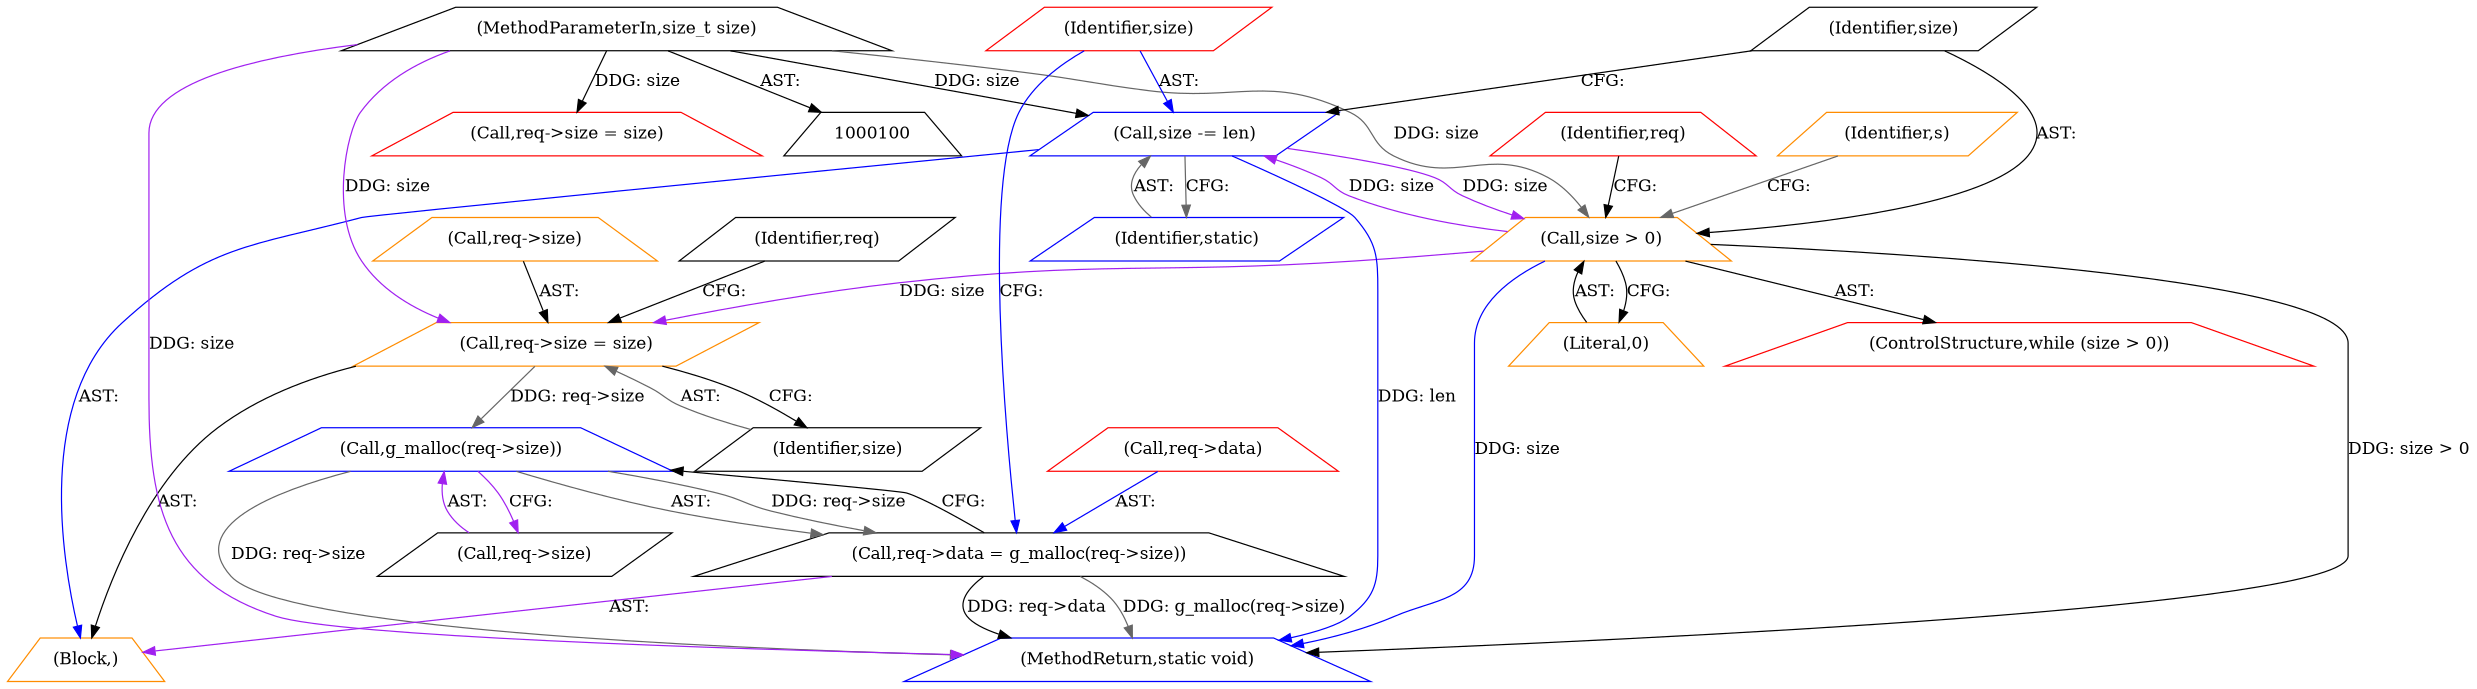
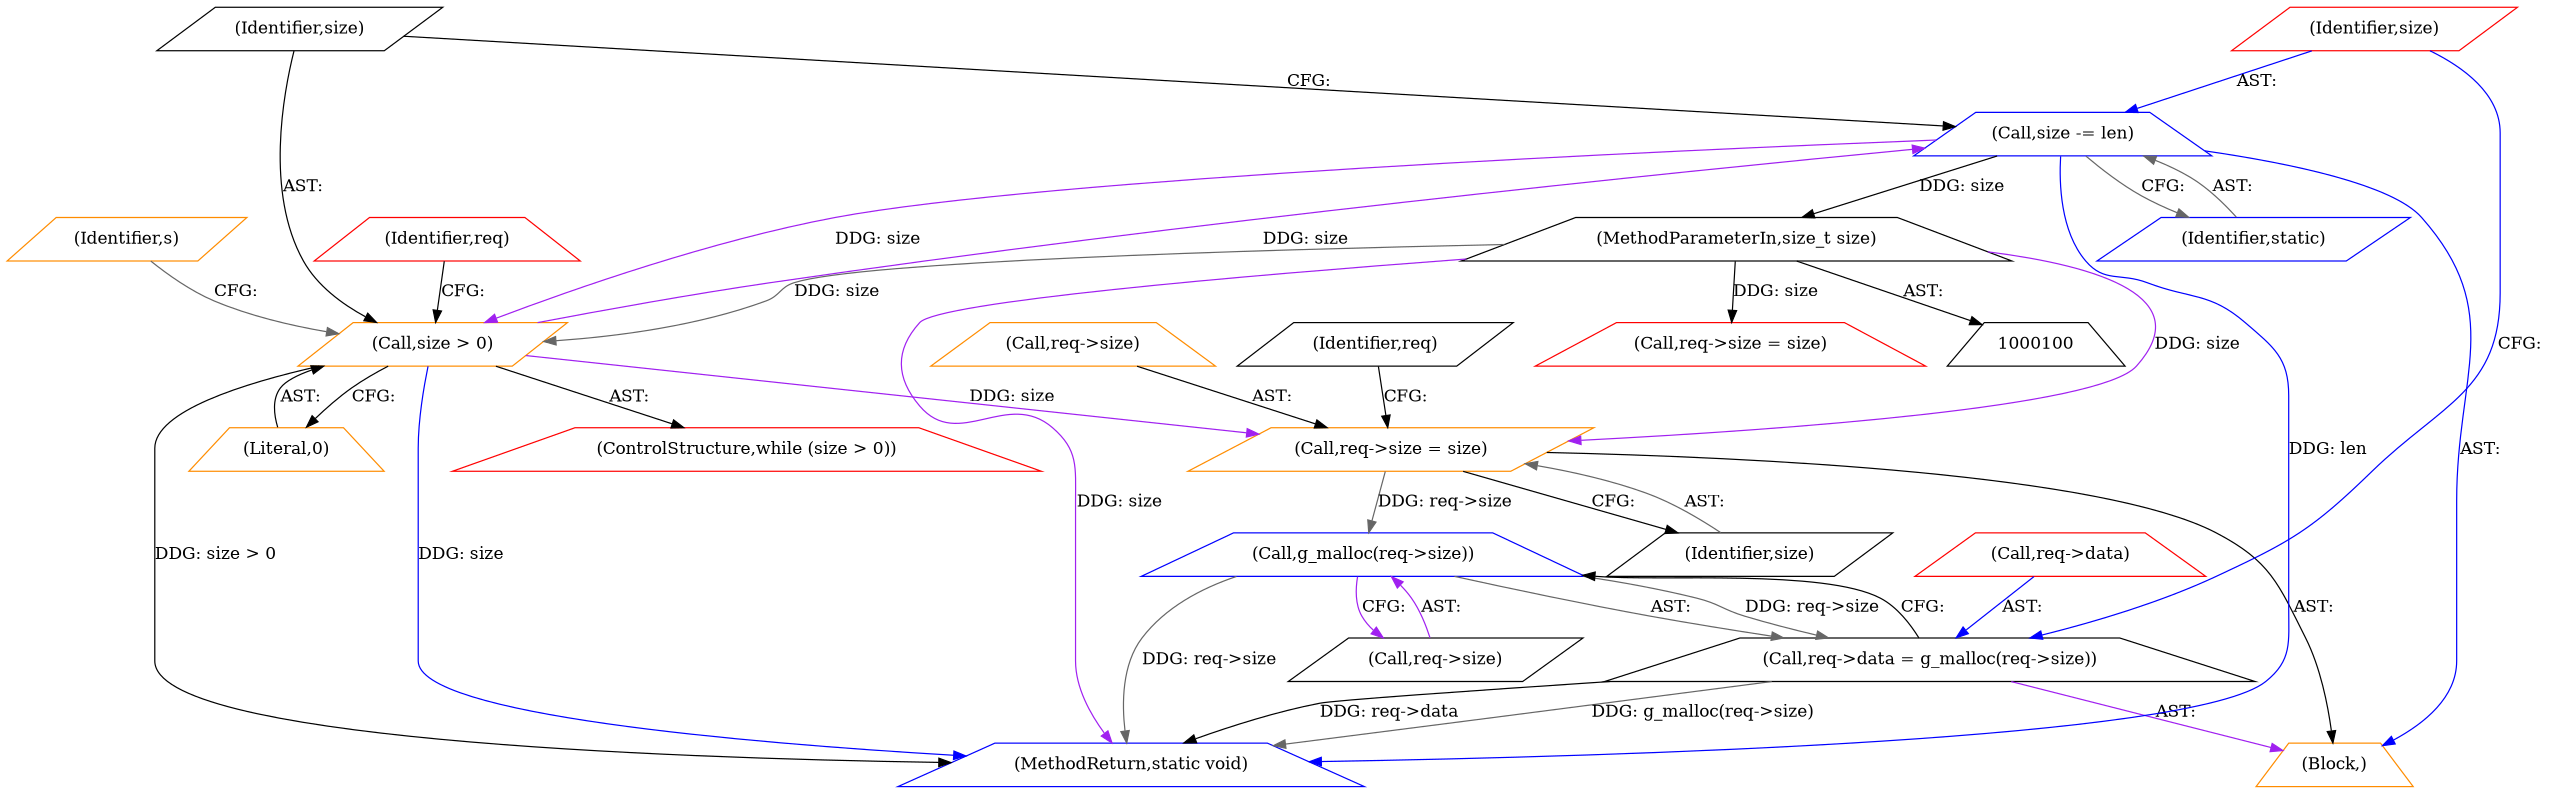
edge "(MethodParameterIn,size_t size)" -> "(Call,size -= len)": reversed
node "(Call,size -= len)": shape parallelogram -> trapezium
node "(Call,size > 0)": shape trapezium -> parallelogram
